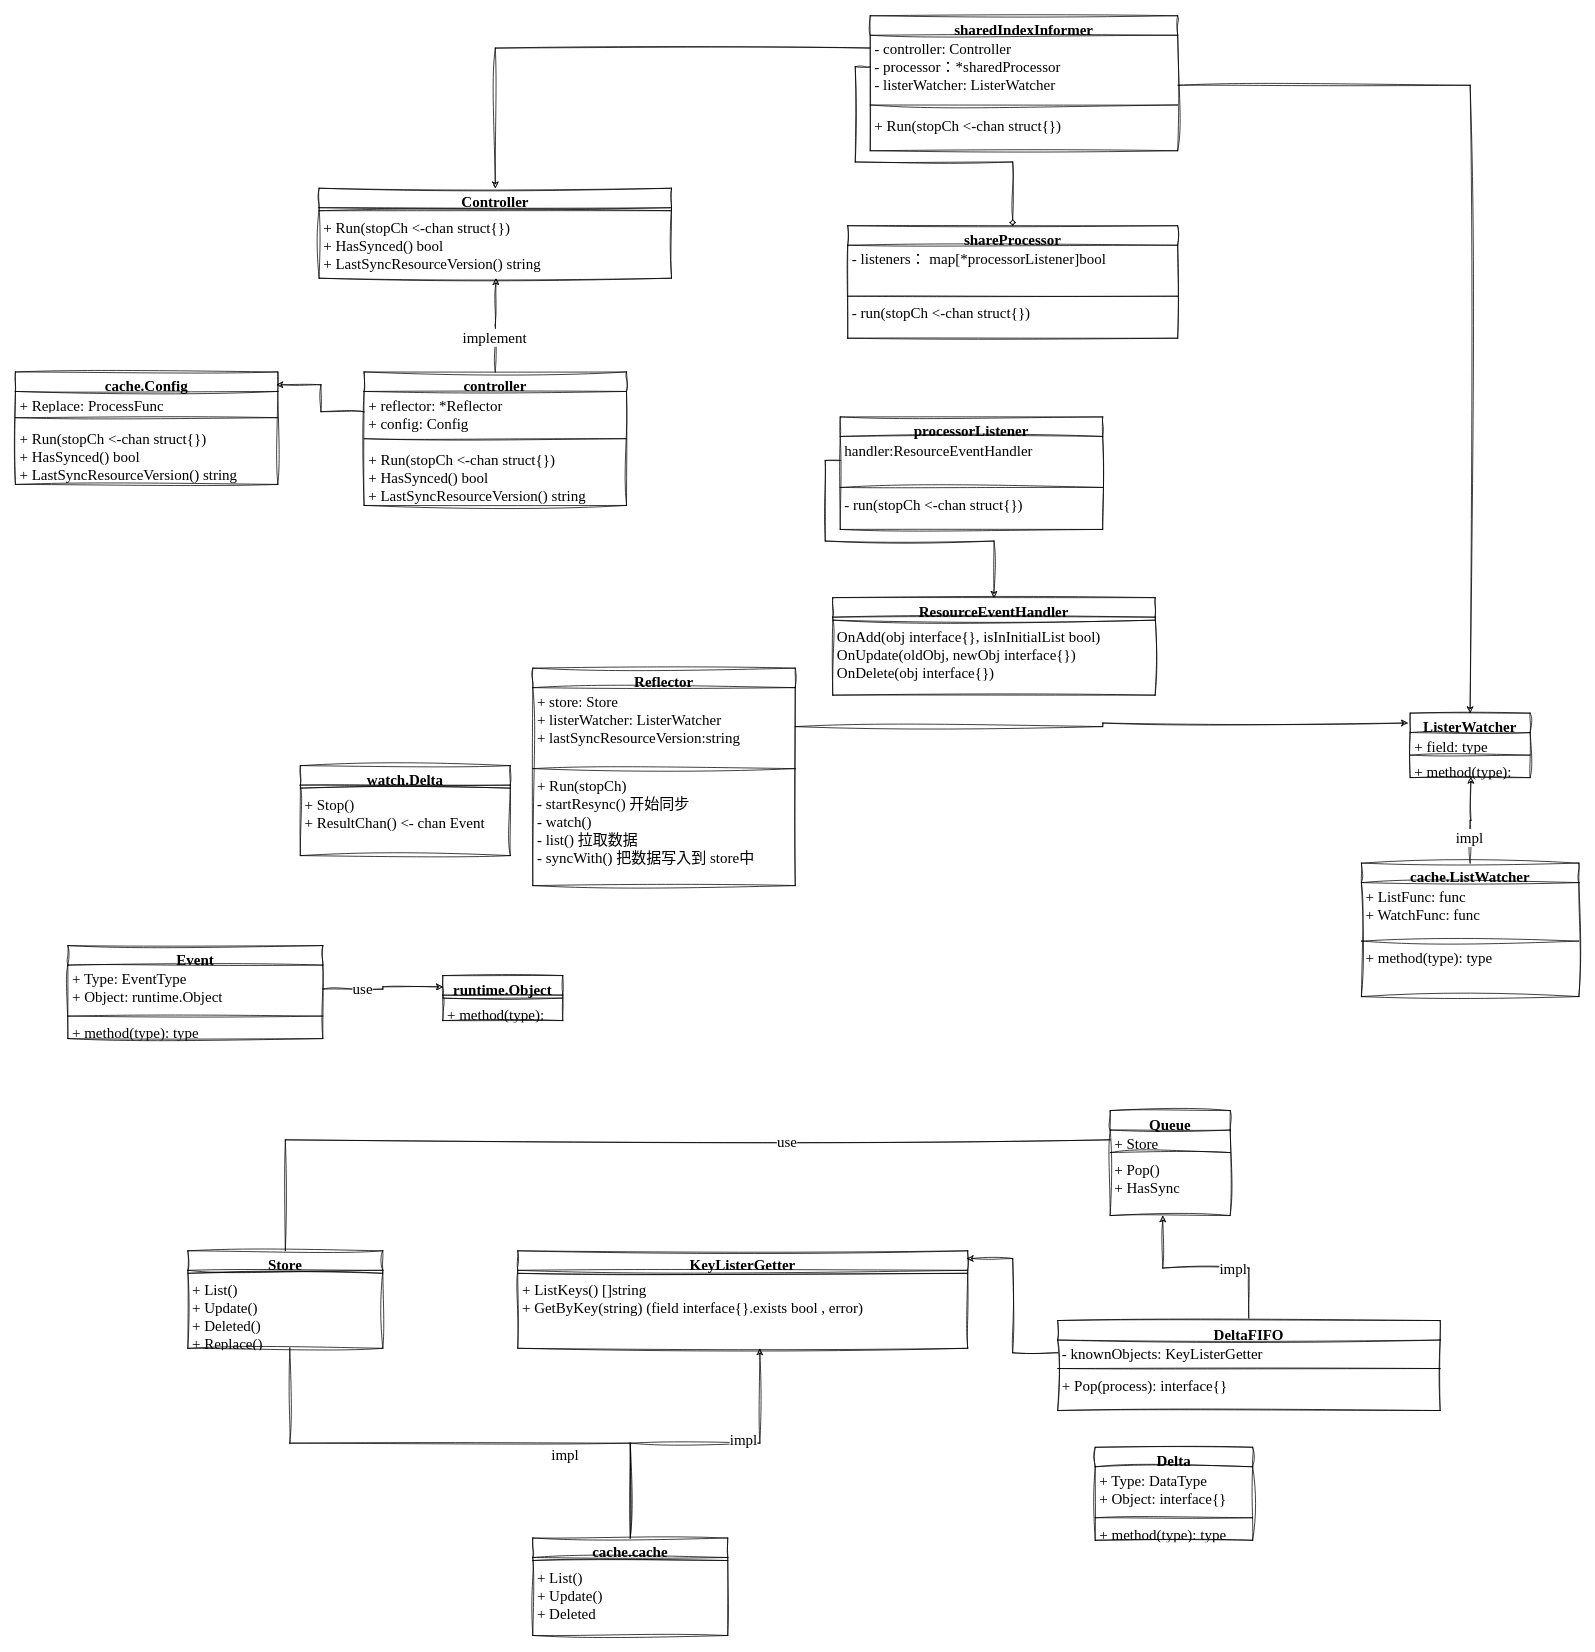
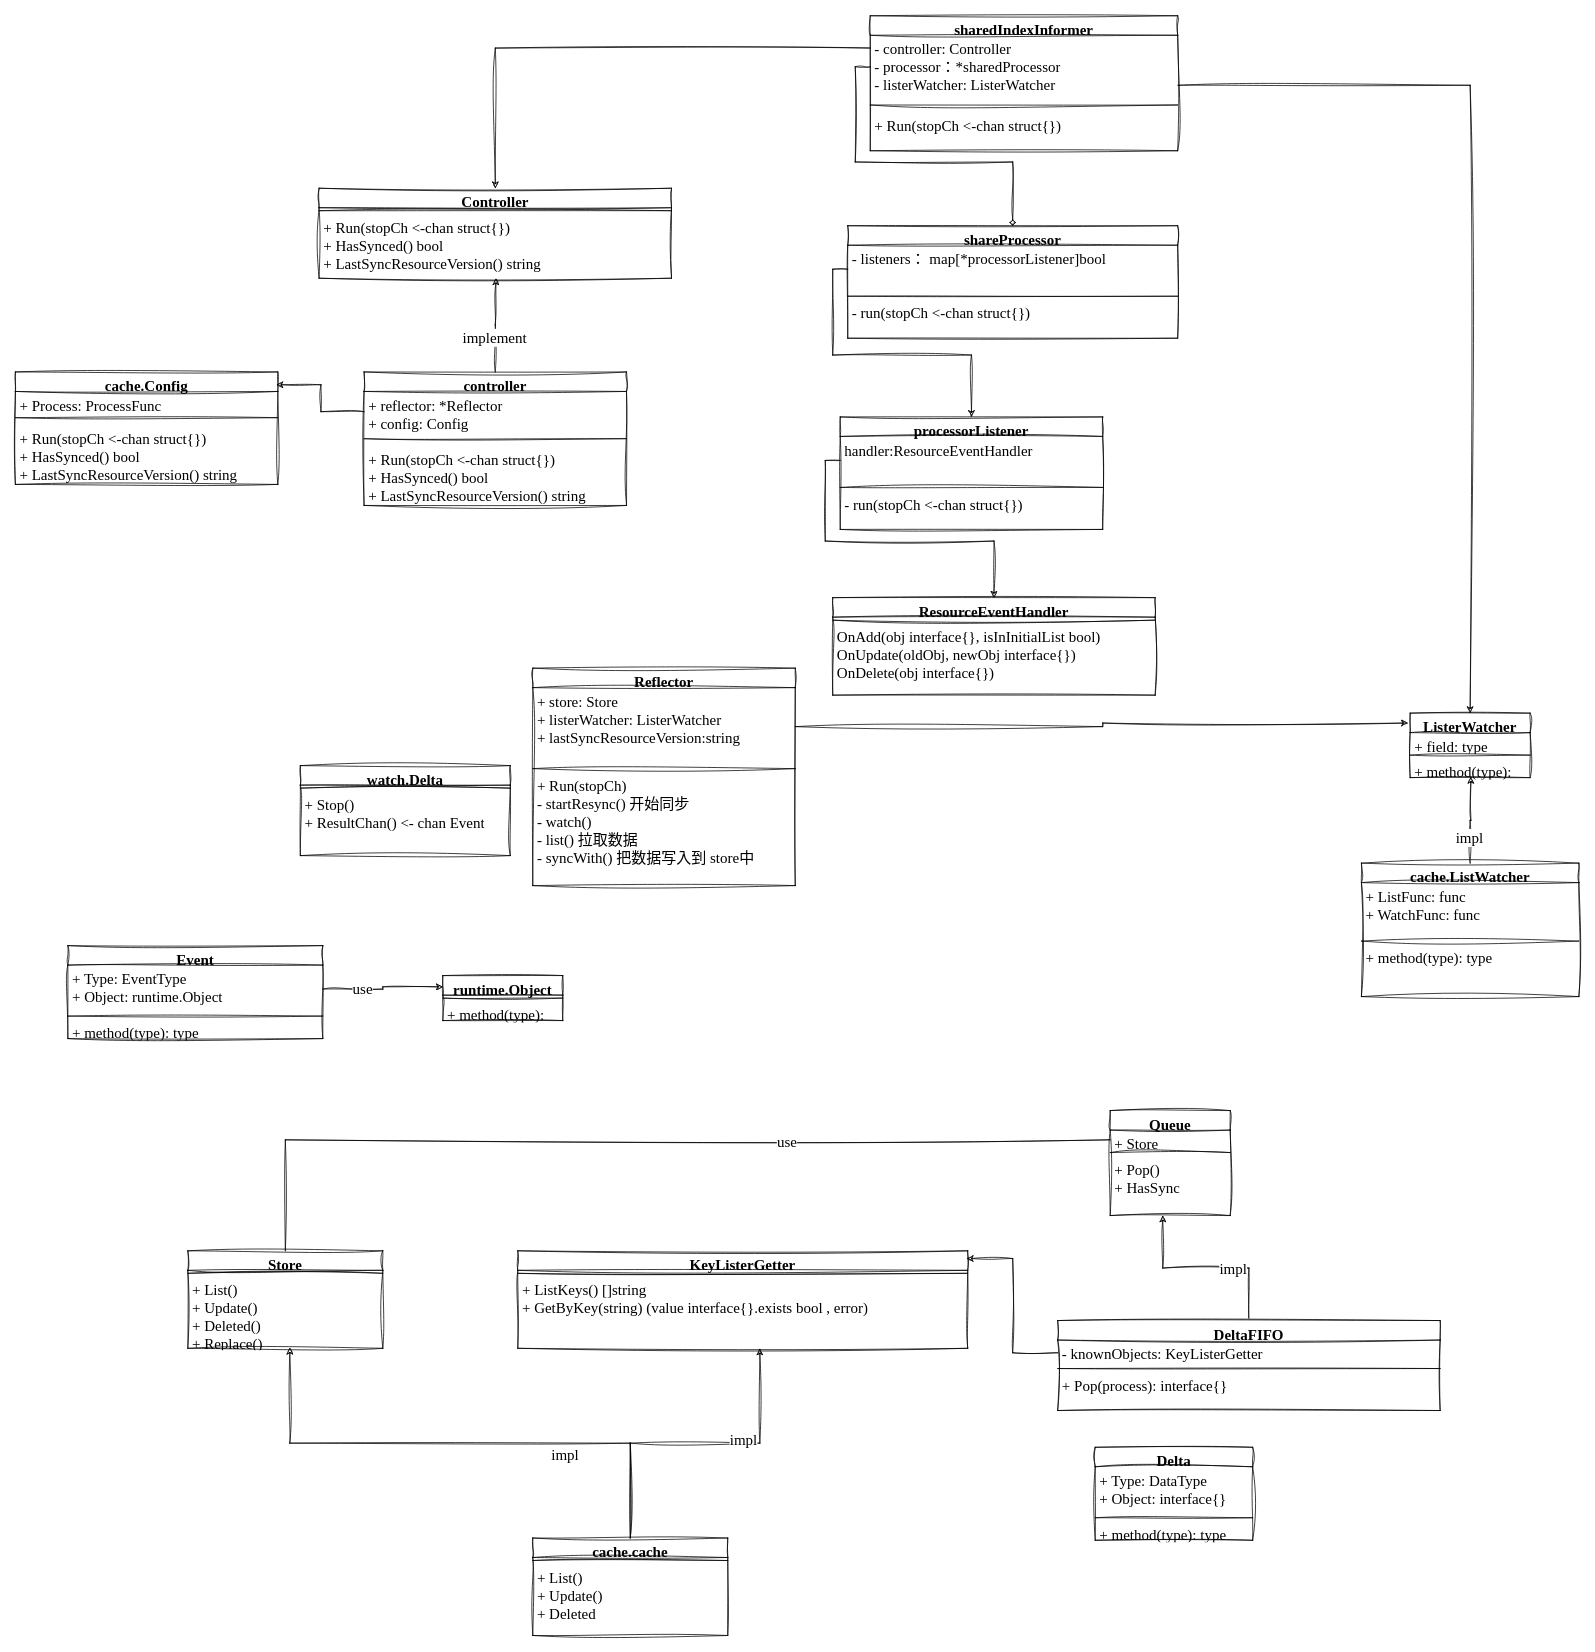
edge "- listeners： map[*processorListener]bool" -> "processorListener": added
node "+ Replace: ProcessFunc": label "+ Replace: ProcessFunc" -> "+ Process: ProcessFunc"
node "+ ListKeys() []string + GetByKey(string) (field interface{}.exists bool , error)": label "+ ListKeys() []string + GetByKey(string) (field interface{}.exists bool , error)" -> "+ ListKeys() []string + GetByKey(string) (value interface{}.exists bool , error)"
edge "+ List() + Update() + Deleted() + Replace()" -- "cache.cache": arrowhead none -> classic
